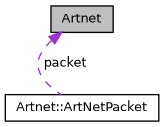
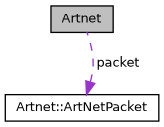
edge "Artnet::ArtNetPacket" -> "Artnet": reversed
